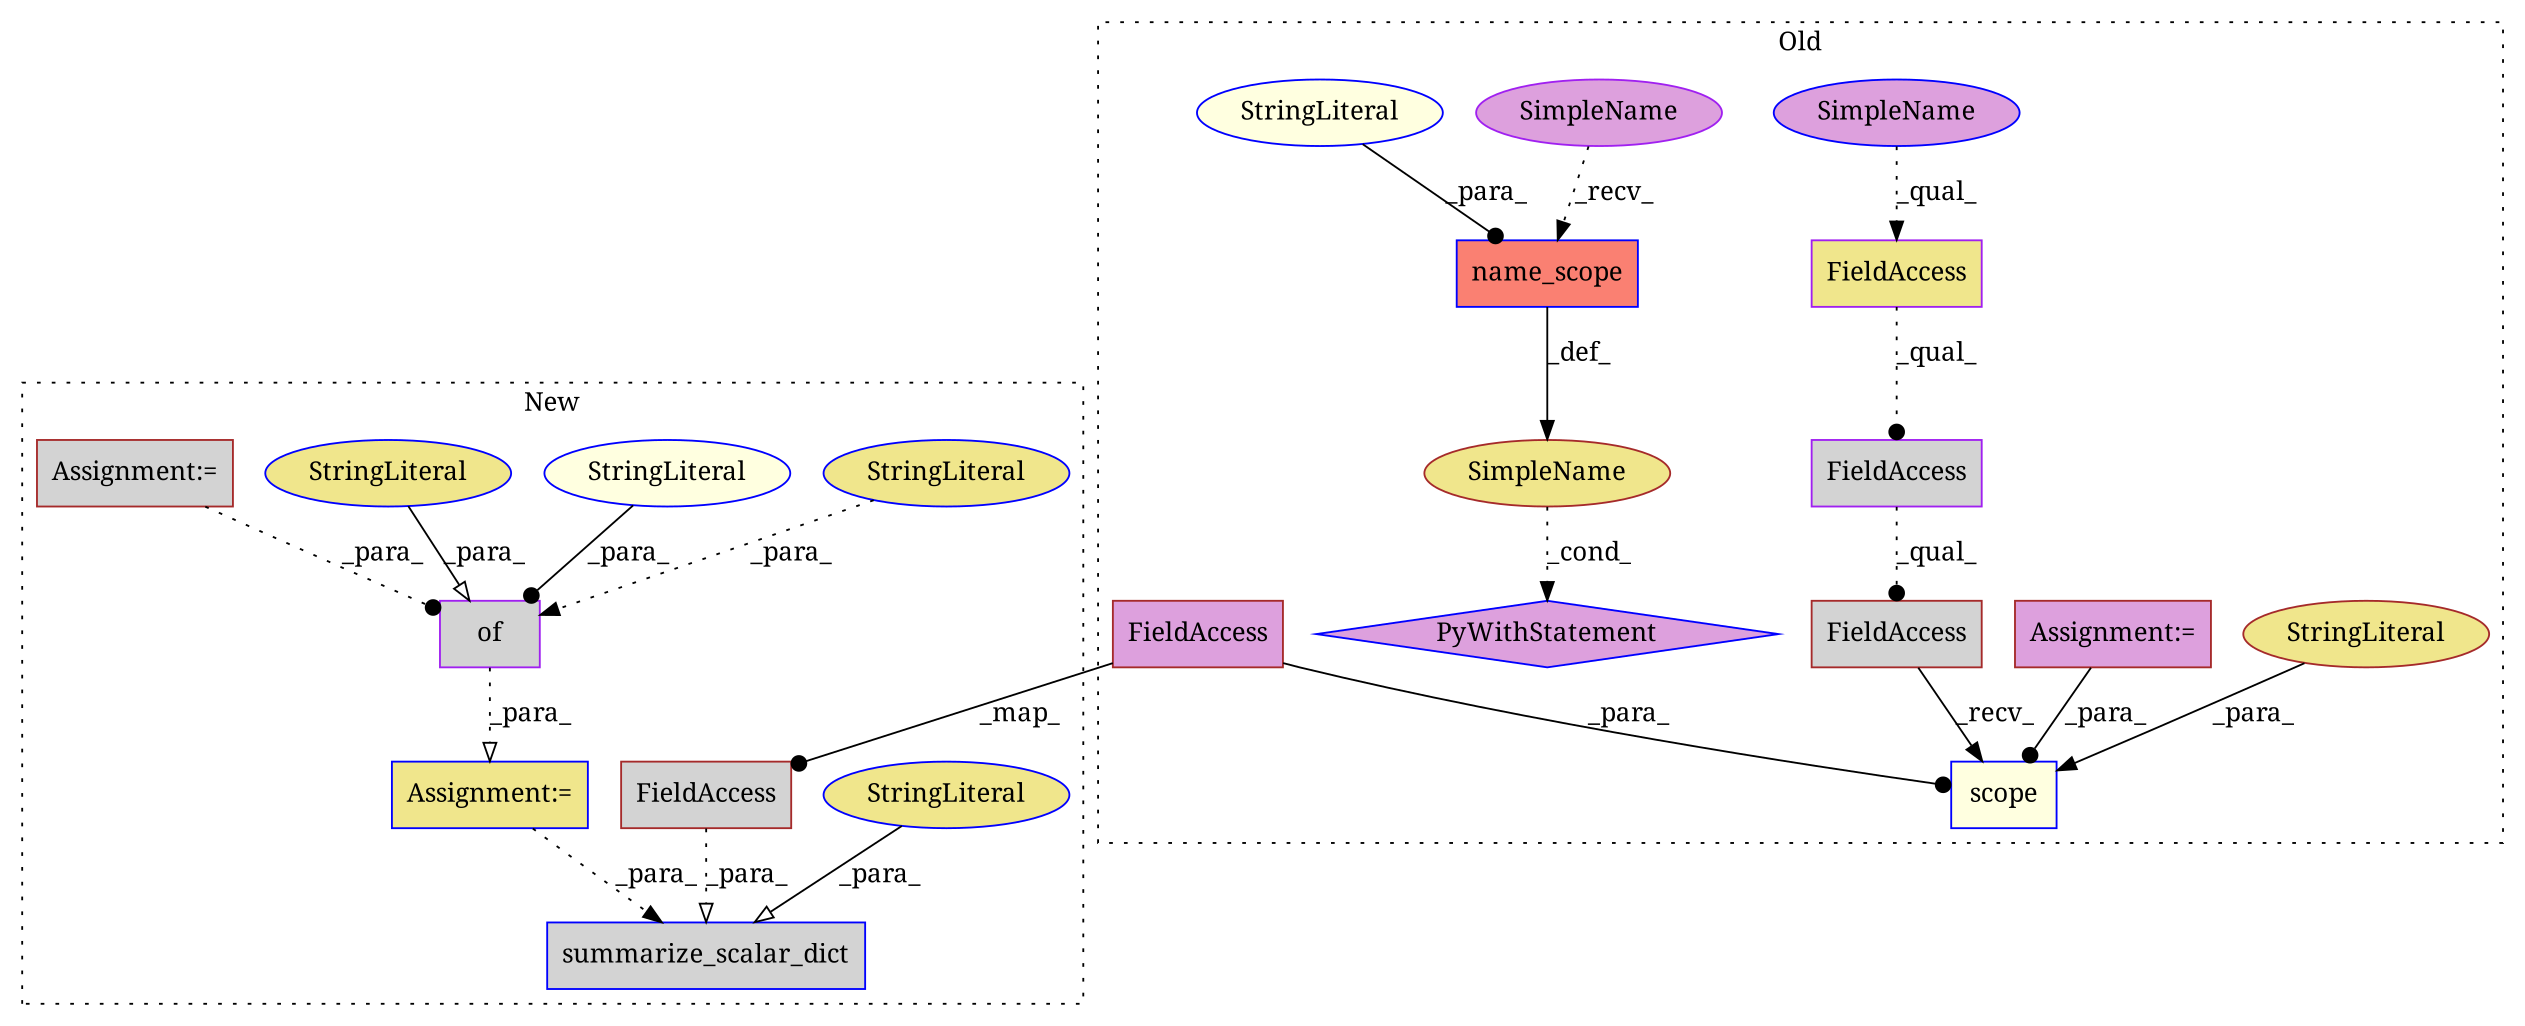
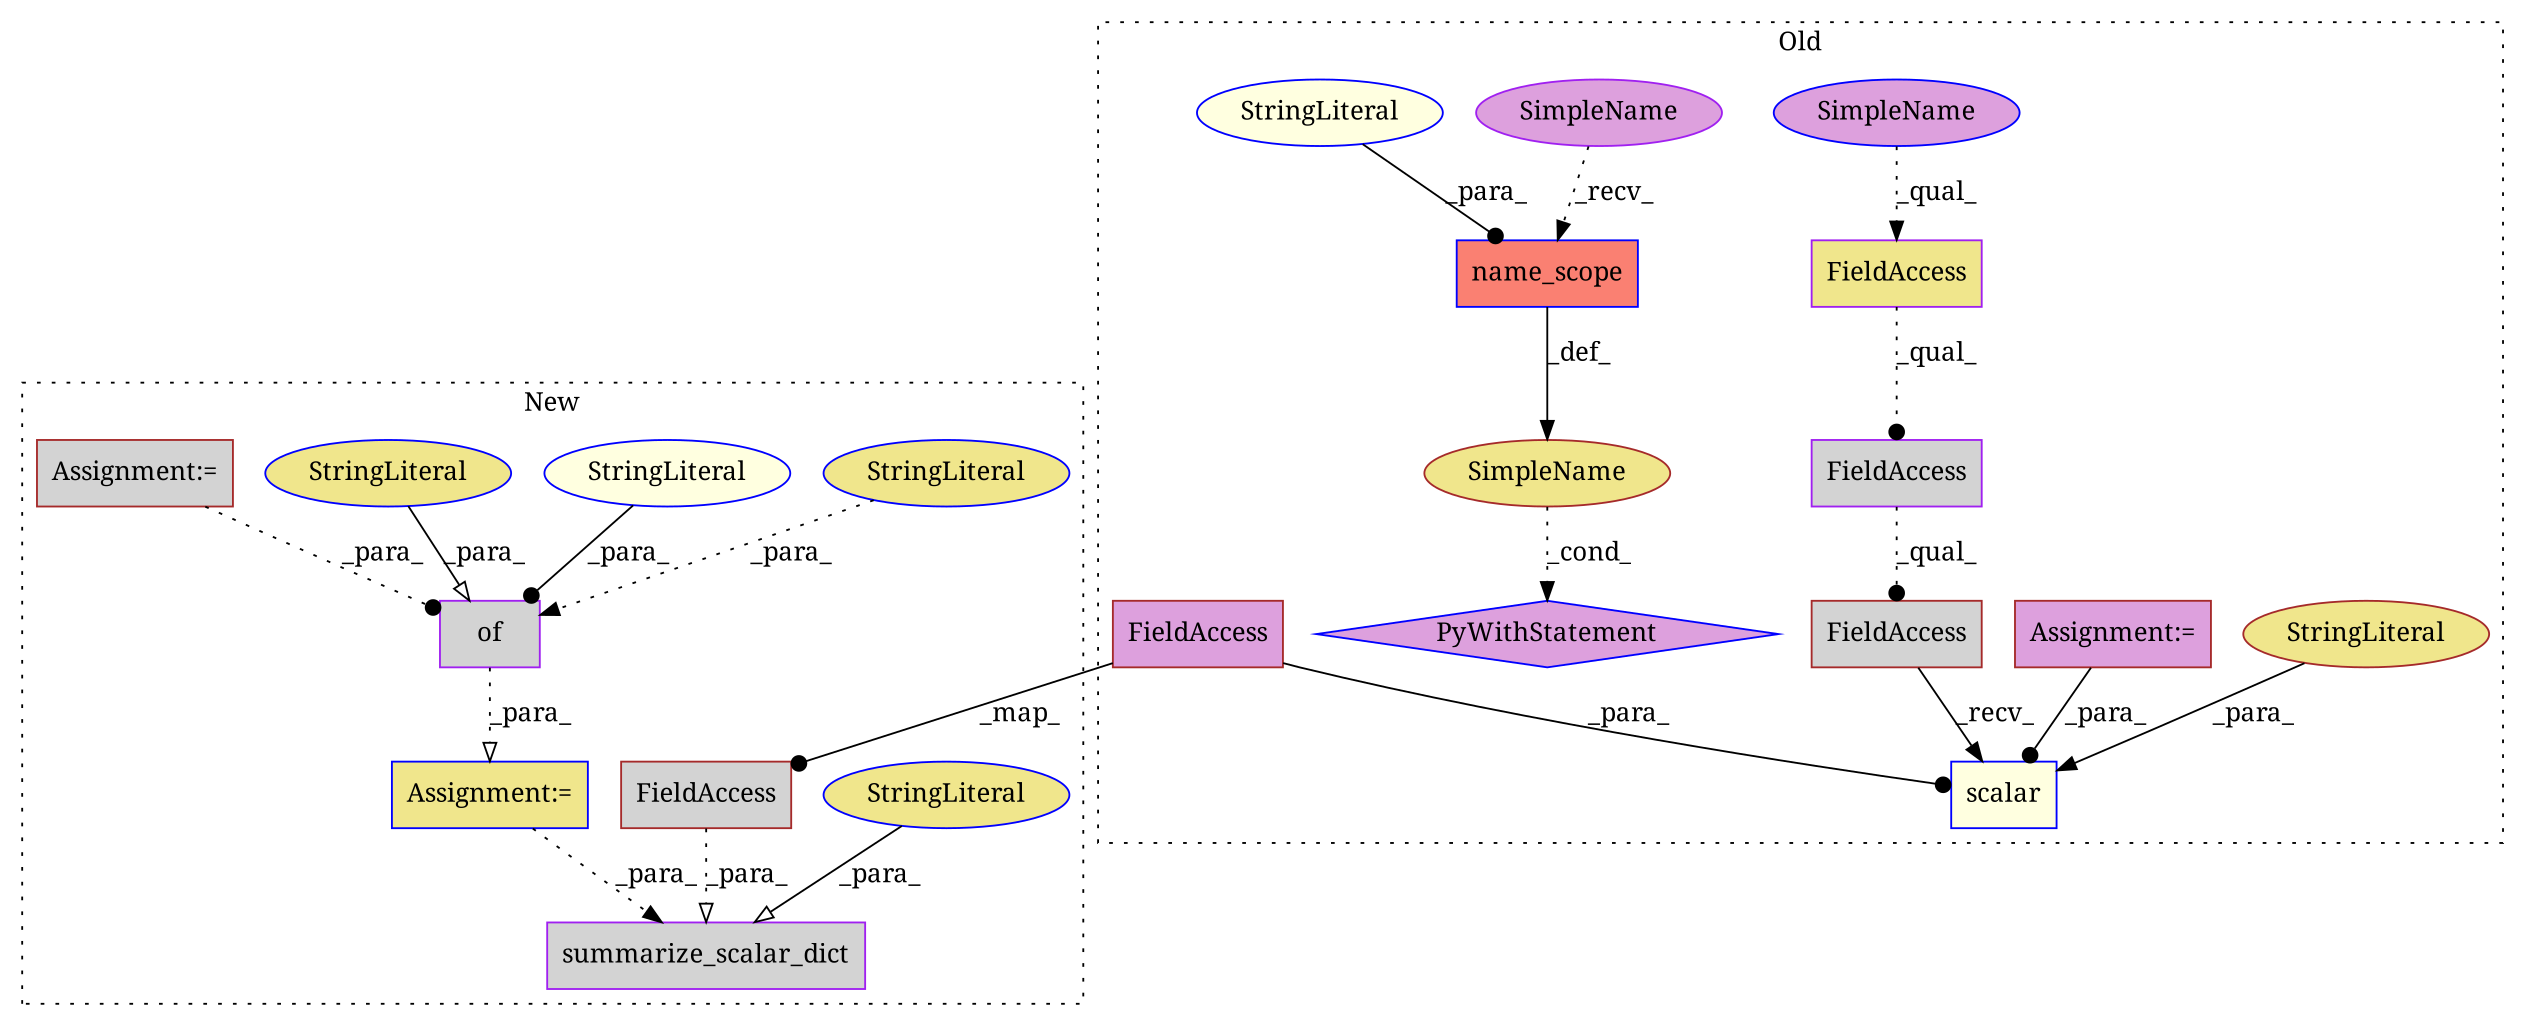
node "scope": label "scope" -> "scalar"
node "summarize_scalar_dict": color blue -> purple
